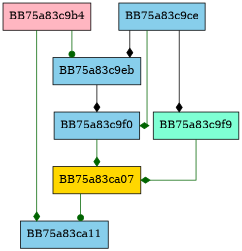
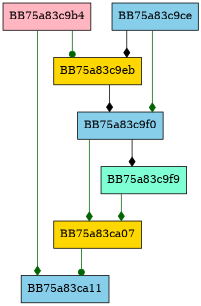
edge "BB75a83c9ce" -> "BB75a83c9f9": now "BB75a83c9f0" -> "BB75a83c9f9"
node "BB75a83c9eb": fillcolor skyblue -> gold
